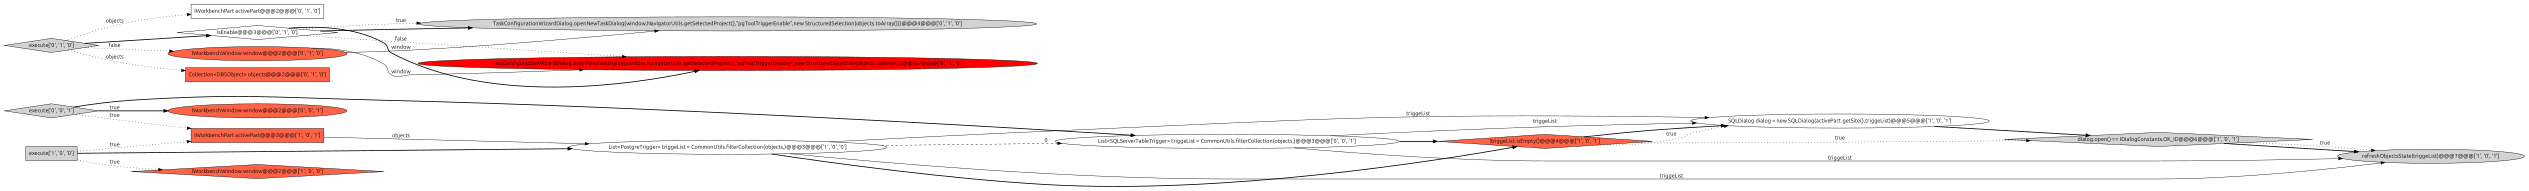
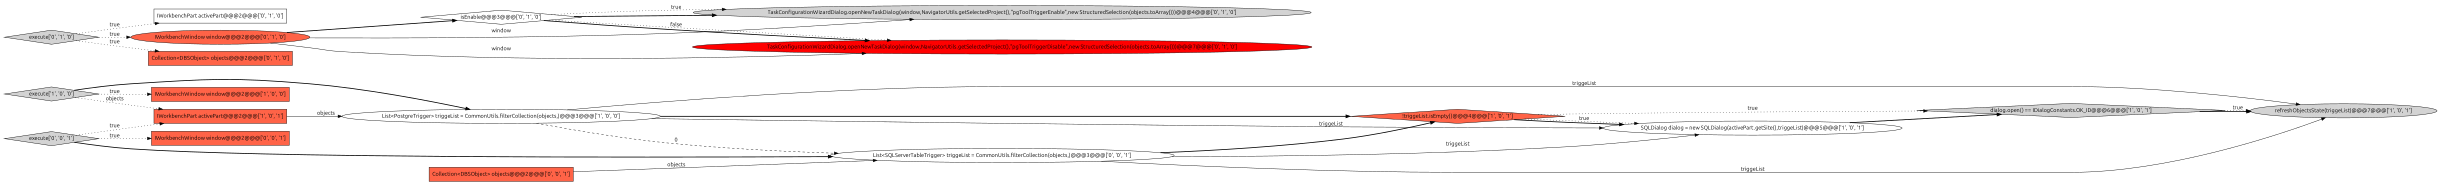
edge "execute['0', '1', '0']" -> "IWorkbenchPart activePart@@@2@@@['0', '1', '0']": label "objects" -> "true"
edge "execute['0', '1', '0']" -> "isEnable@@@3@@@['0', '1', '0']": now "IWorkbenchWindow window@@@2@@@['0', '1', '0']" -> "isEnable@@@3@@@['0', '1', '0']"
edge "execute['0', '1', '0']" -> "IWorkbenchWindow window@@@2@@@['0', '1', '0']": label "false" -> "true"
edge "execute['0', '1', '0']" -> "Collection<DBSObject> objects@@@2@@@['0', '1', '0']": label "objects" -> "true"
edge "execute['0', '0', '1']" -> "IWorkbenchWindow window@@@2@@@['0', '0', '1']": style bold -> dotted
node "IWorkbenchWindow window@@@2@@@['0', '0', '1']": shape ellipse -> box
edge "execute['1', '0', '0']" -> "IWorkbenchPart activePart@@@2@@@['1', '0', '1']": label "true" -> "objects"
node "execute['1', '0', '0']": shape box -> diamond
node "IWorkbenchWindow window@@@2@@@['1', '0', '0']": shape diamond -> box
node "Collection<DBSObject> objects@@@2@@@['0', '0', '1']": added
